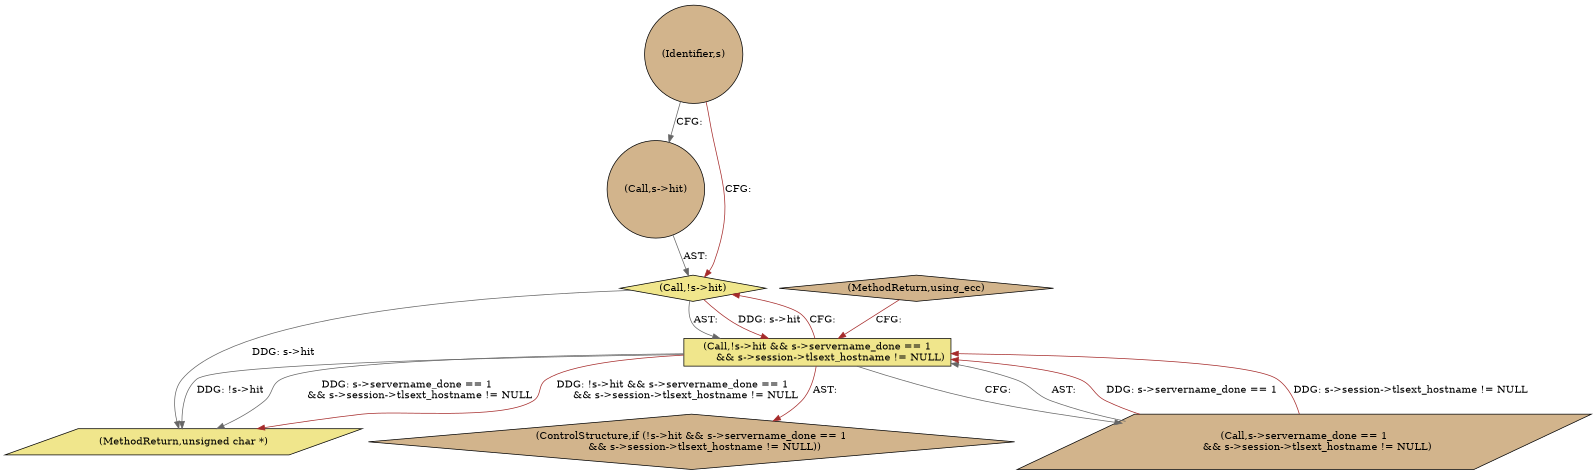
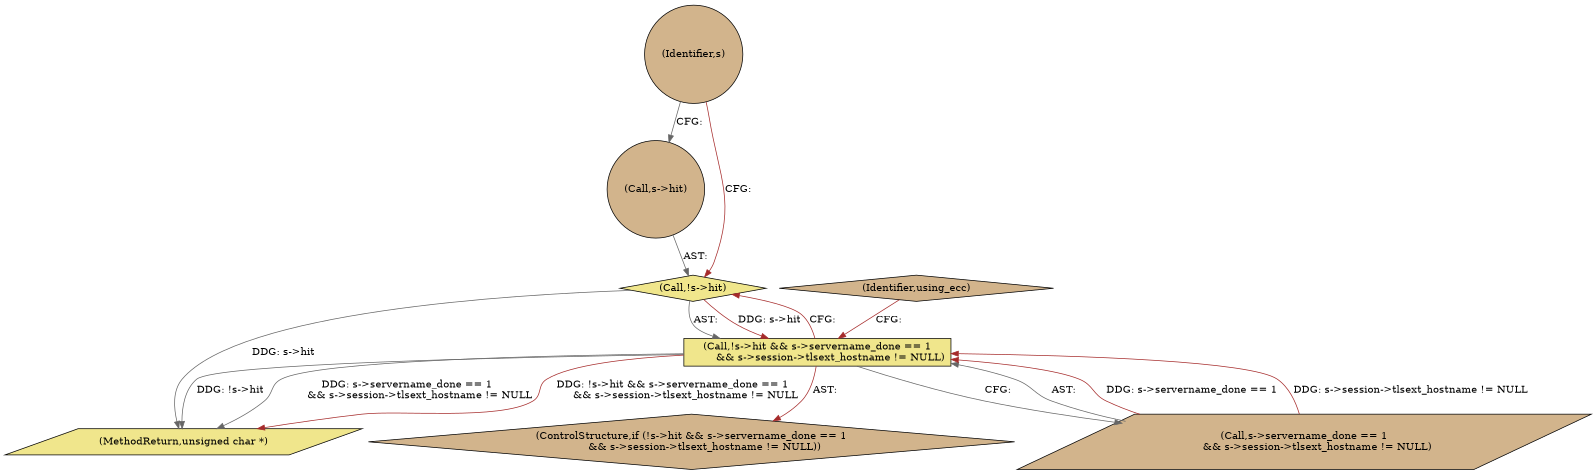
node "(MethodReturn,using_ecc)": label "(MethodReturn,using_ecc)" -> "(Identifier,using_ecc)"
